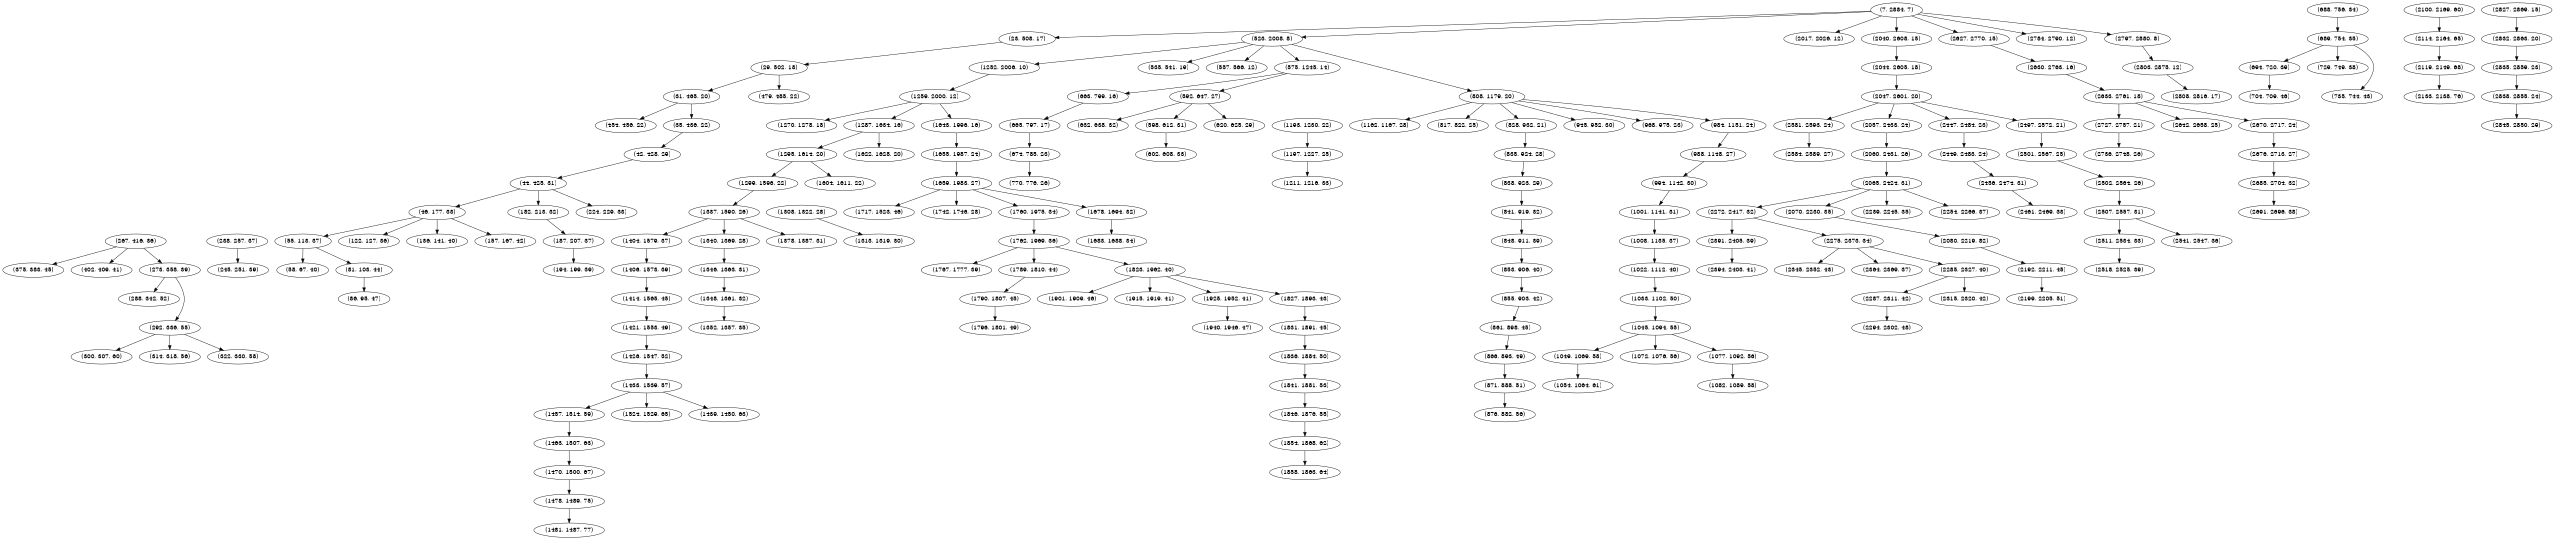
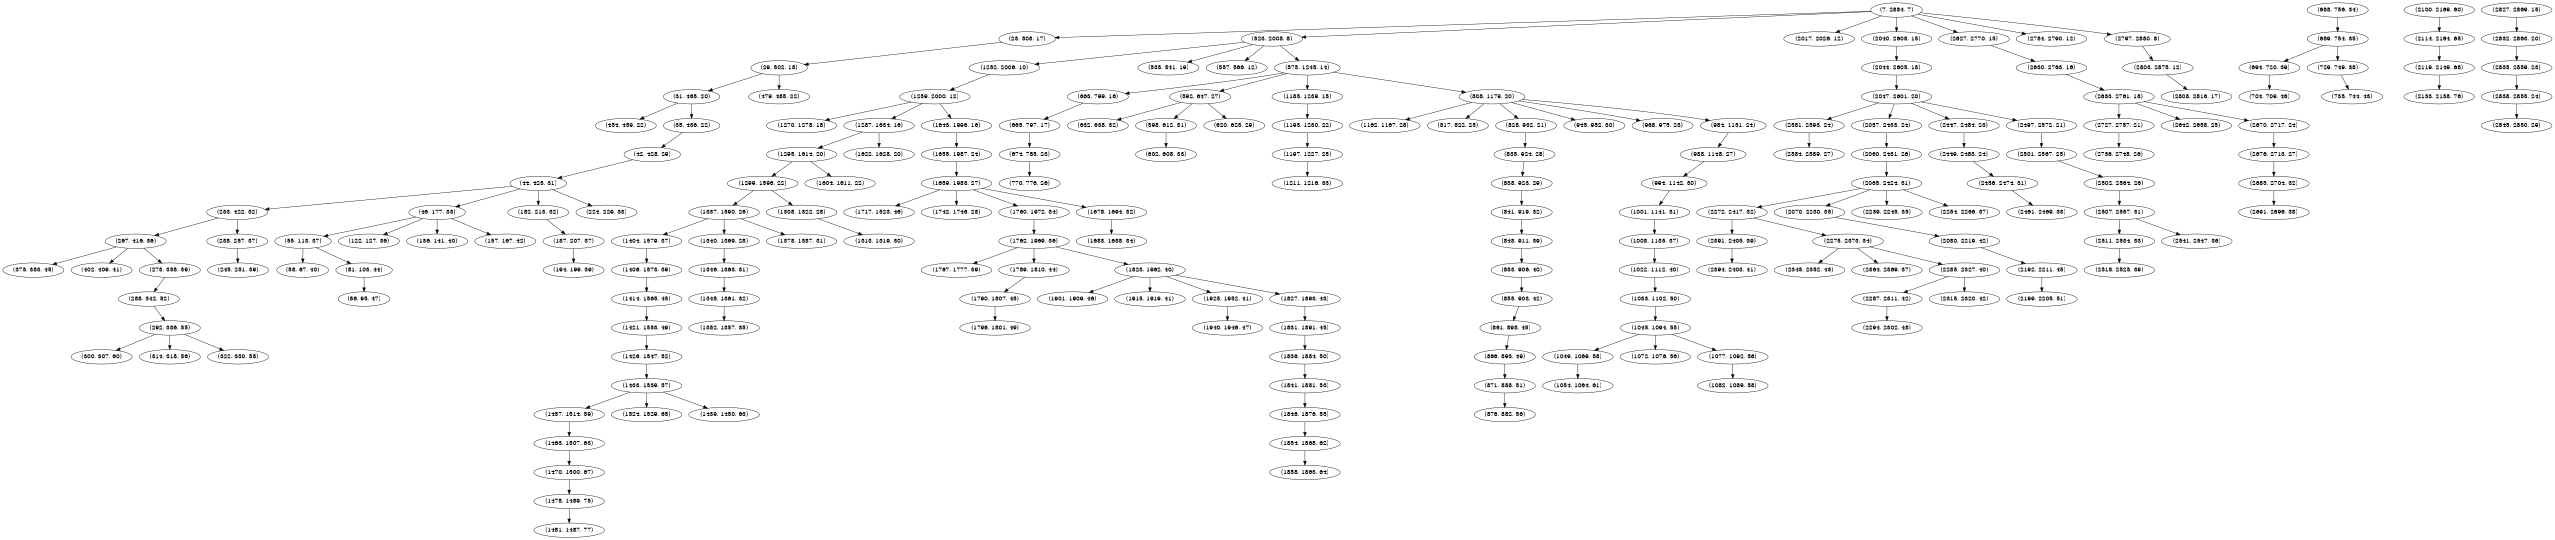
edge "(689, 754, 35)" -> "(735, 744, 43)": now "(729, 749, 38)" -> "(735, 744, 43)"
edge "(523, 2008, 8)" -> "(808, 1179, 20)": now "(575, 1245, 14)" -> "(808, 1179, 20)"
node "(1185, 1239, 15)": added
node "(454, 456, 22)": label "(454, 456, 22)" -> "(454, 459, 22)"
edge "(1299, 1596, 22)" -> "(1308, 1322, 28)": added
node "(233, 422, 32)": added
node "(1760, 1975, 34)": label "(1760, 1975, 34)" -> "(1760, 1972, 34)"
node "(2080, 2219, 82)": label "(2080, 2219, 82)" -> "(2080, 2219, 42)"
edge "(273, 358, 39)" -> "(292, 336, 55)": now "(288, 342, 52)" -> "(292, 336, 55)"
